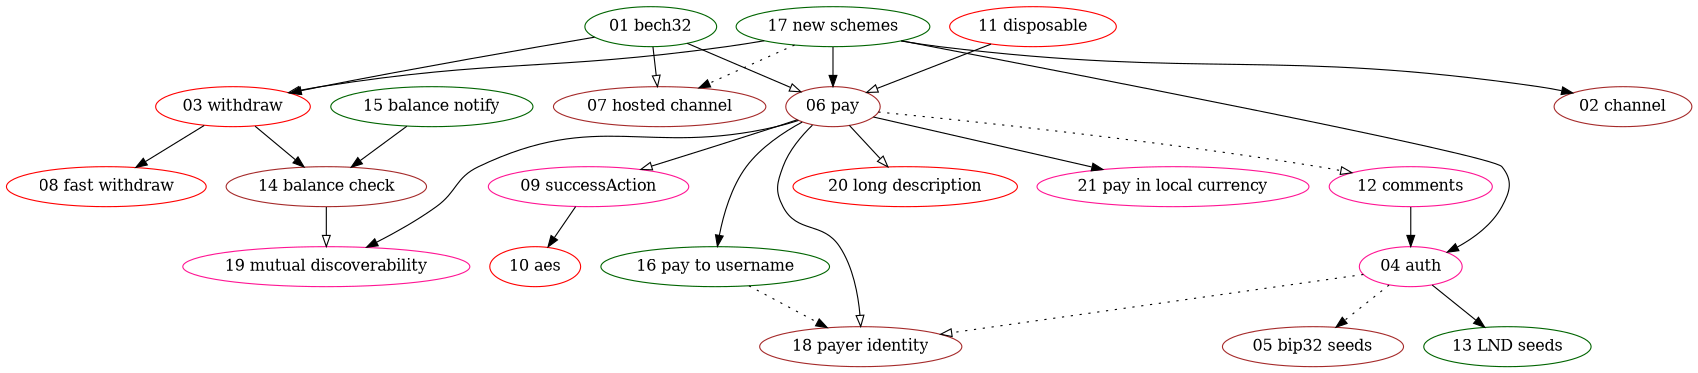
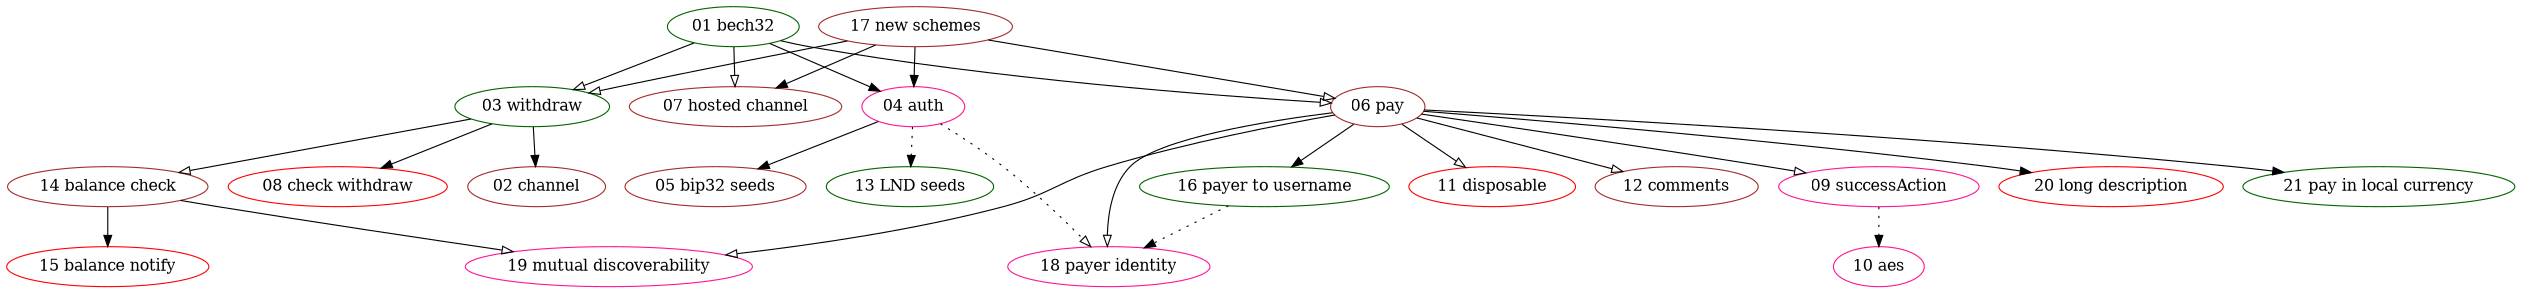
node "17 new schemes": color darkgreen -> brown
edge "17 new schemes" -> "06 pay": arrowhead normal -> onormal
edge "01 bech32" -> "03 withdraw": arrowhead normal -> onormal
edge "17 new schemes" -> "07 hosted channel": style dotted -> solid
edge "17 new schemes" -> "02 channel": now "03 withdraw" -> "02 channel"
edge "11 disposable" -> "06 pay": reversed
node "03 withdraw": color red -> darkgreen
node "15 balance notify": color darkgreen -> red
edge "06 pay" -> "12 comments": style dotted -> solid
edge "06 pay" -> "19 mutual discoverability": arrowhead normal -> onormal
edge "06 pay" -> "20 long description": arrowhead onormal -> normal
edge "03 withdraw" -> "14 balance check": arrowhead normal -> onormal
edge "15 balance notify" -> "14 balance check": reversed
node "08 fast withdraw": label "08 fast withdraw" -> "08 check withdraw"
node "21 pay in local currency": color deeppink -> darkgreen
node "12 comments": color deeppink -> brown
edge "12 comments" -> "04 auth": now "01 bech32" -> "04 auth"
edge "09 successAction" -> "10 aes": style solid -> dotted
node "10 aes": color red -> deeppink
node "16 pay to username": label "16 pay to username" -> "16 payer to username"
edge "04 auth" -> "05 bip32 seeds": style dotted -> solid
edge "04 auth" -> "13 LND seeds": style solid -> dotted
node "18 payer identity": color brown -> deeppink
